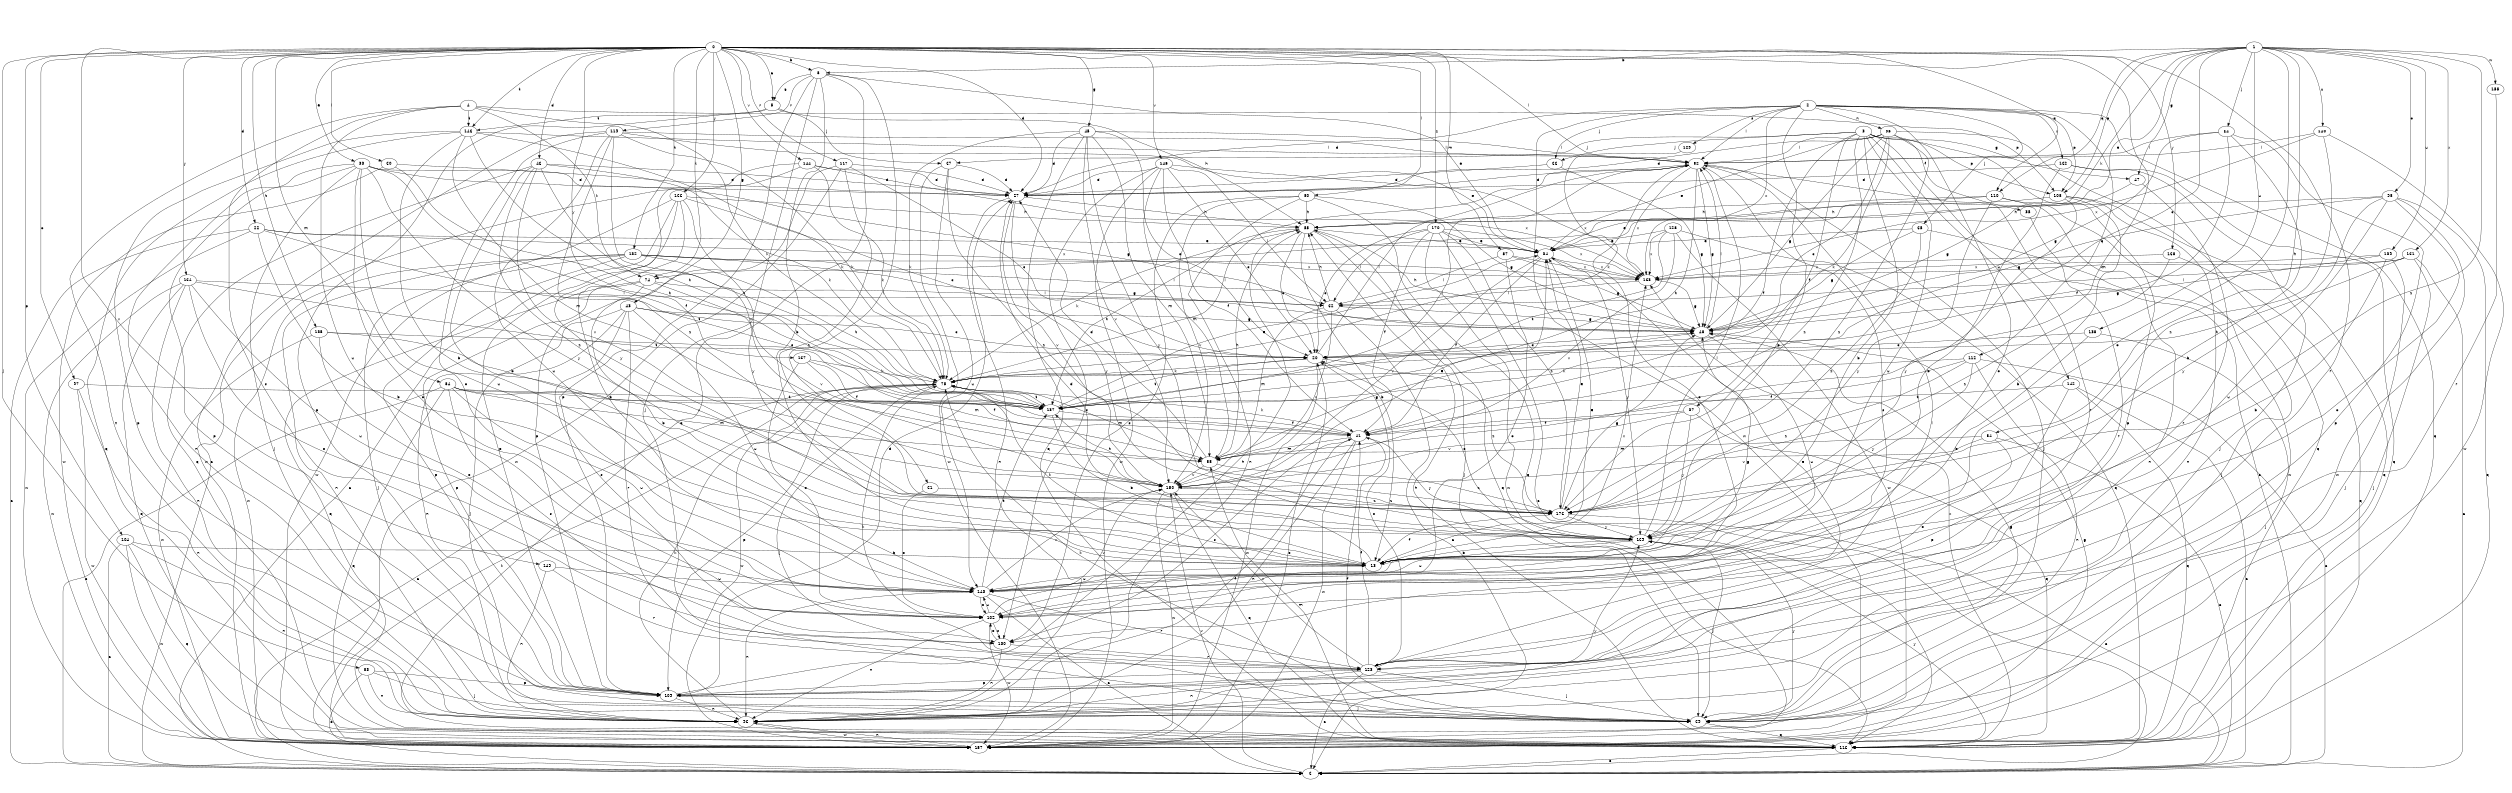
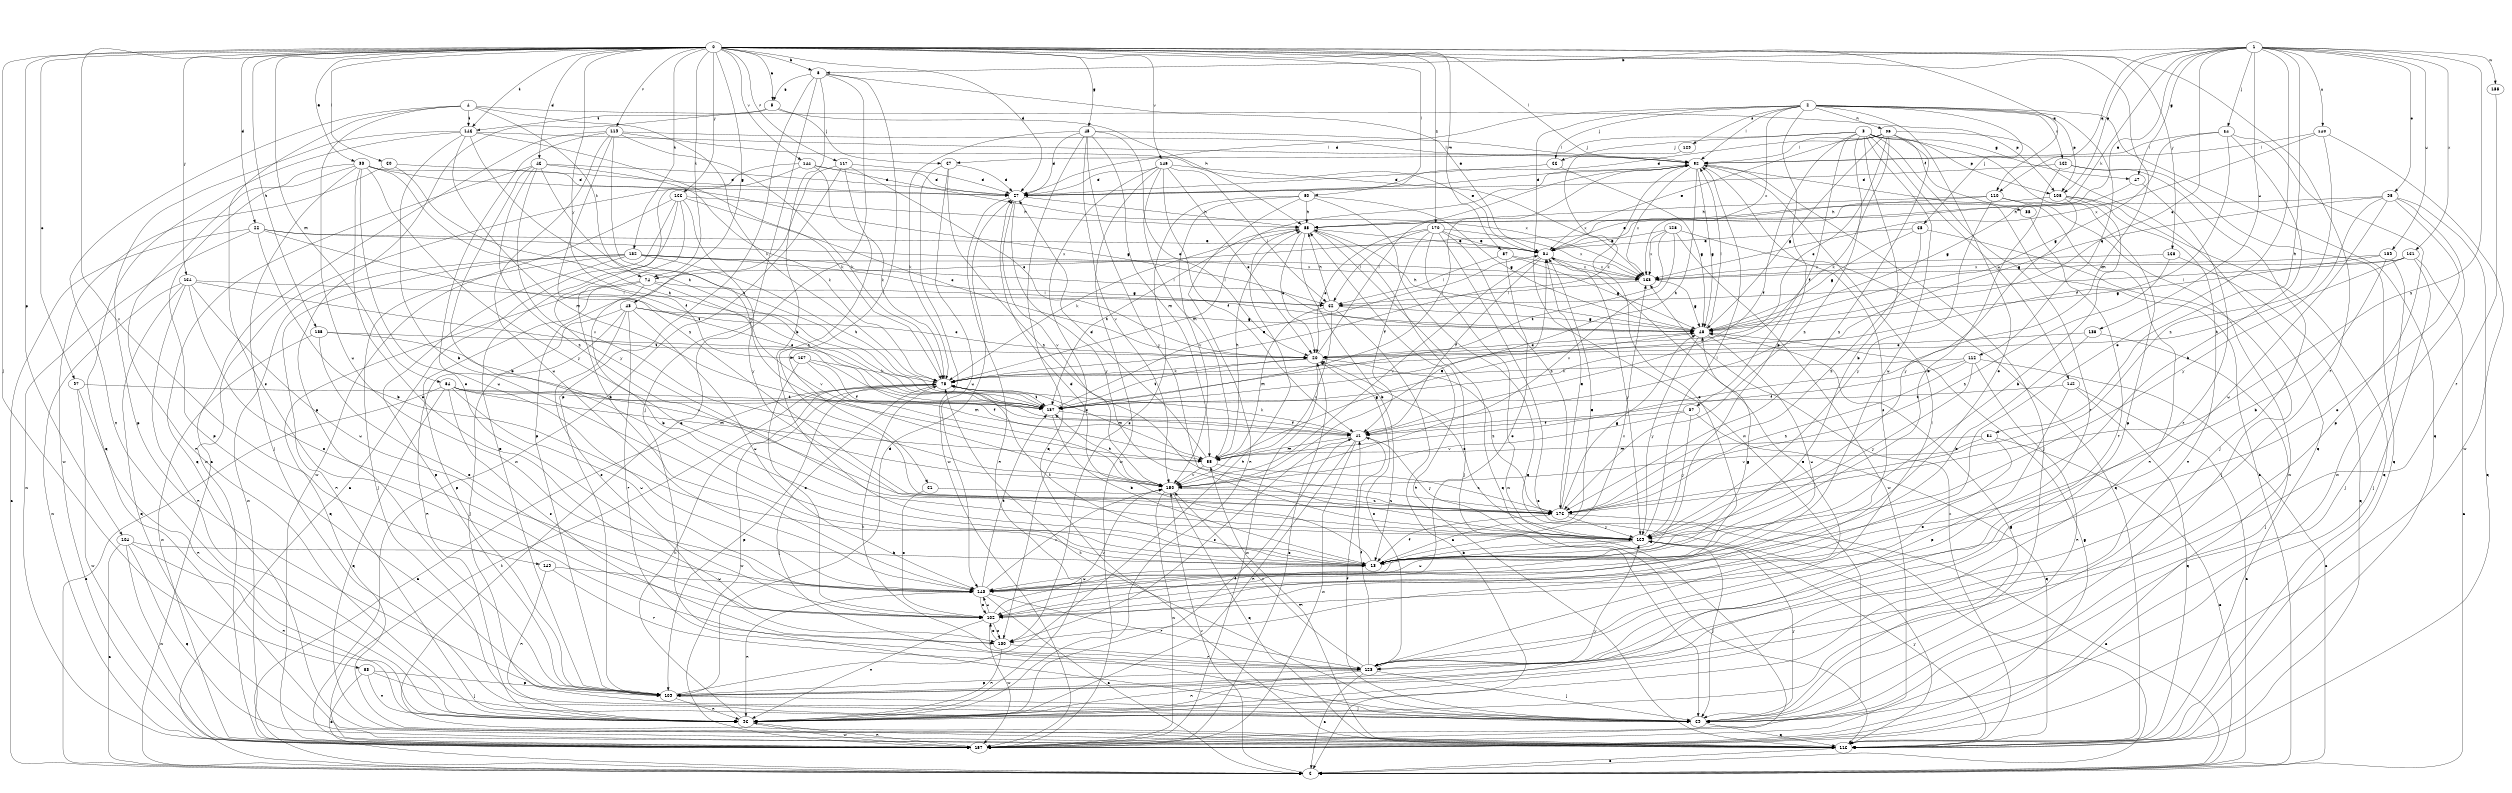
edge "8" -> "119": now "0" -> "119"
edge "48" -> "169": added, label "y"
